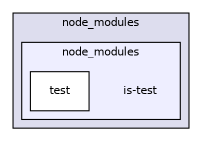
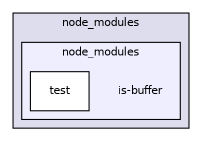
node "is-test": label "is-test" -> "is-buffer"
